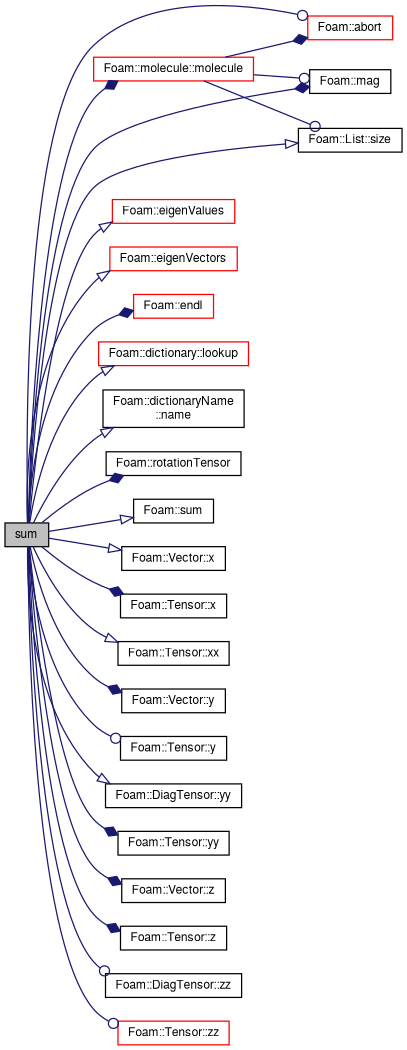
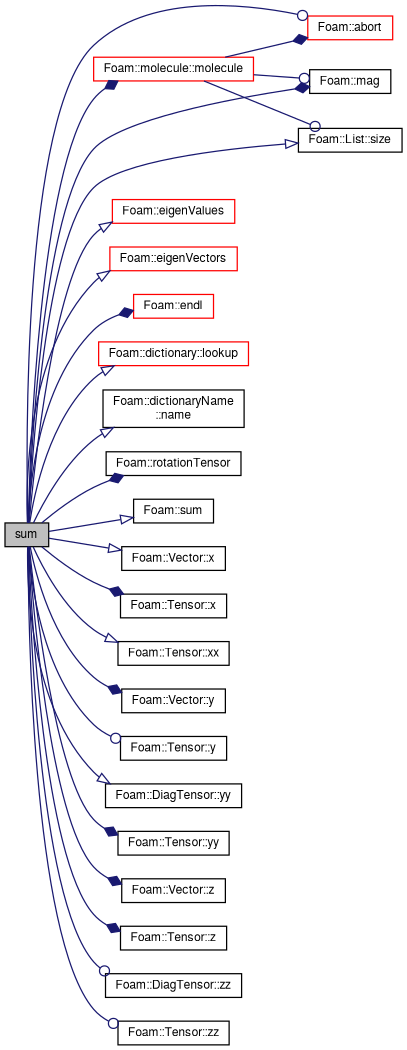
node "Foam::Tensor::zz": color red -> black
